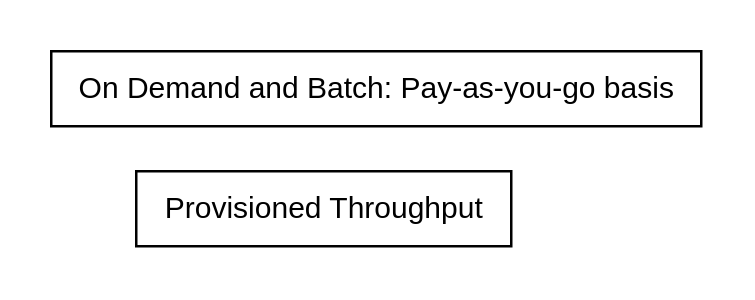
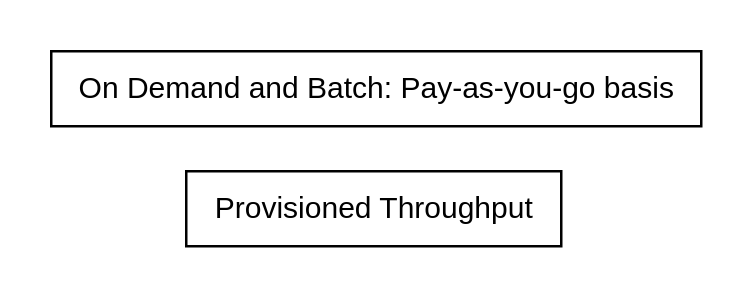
node "Provisioned Throughput": moved (324, 209) -> (374, 209)
